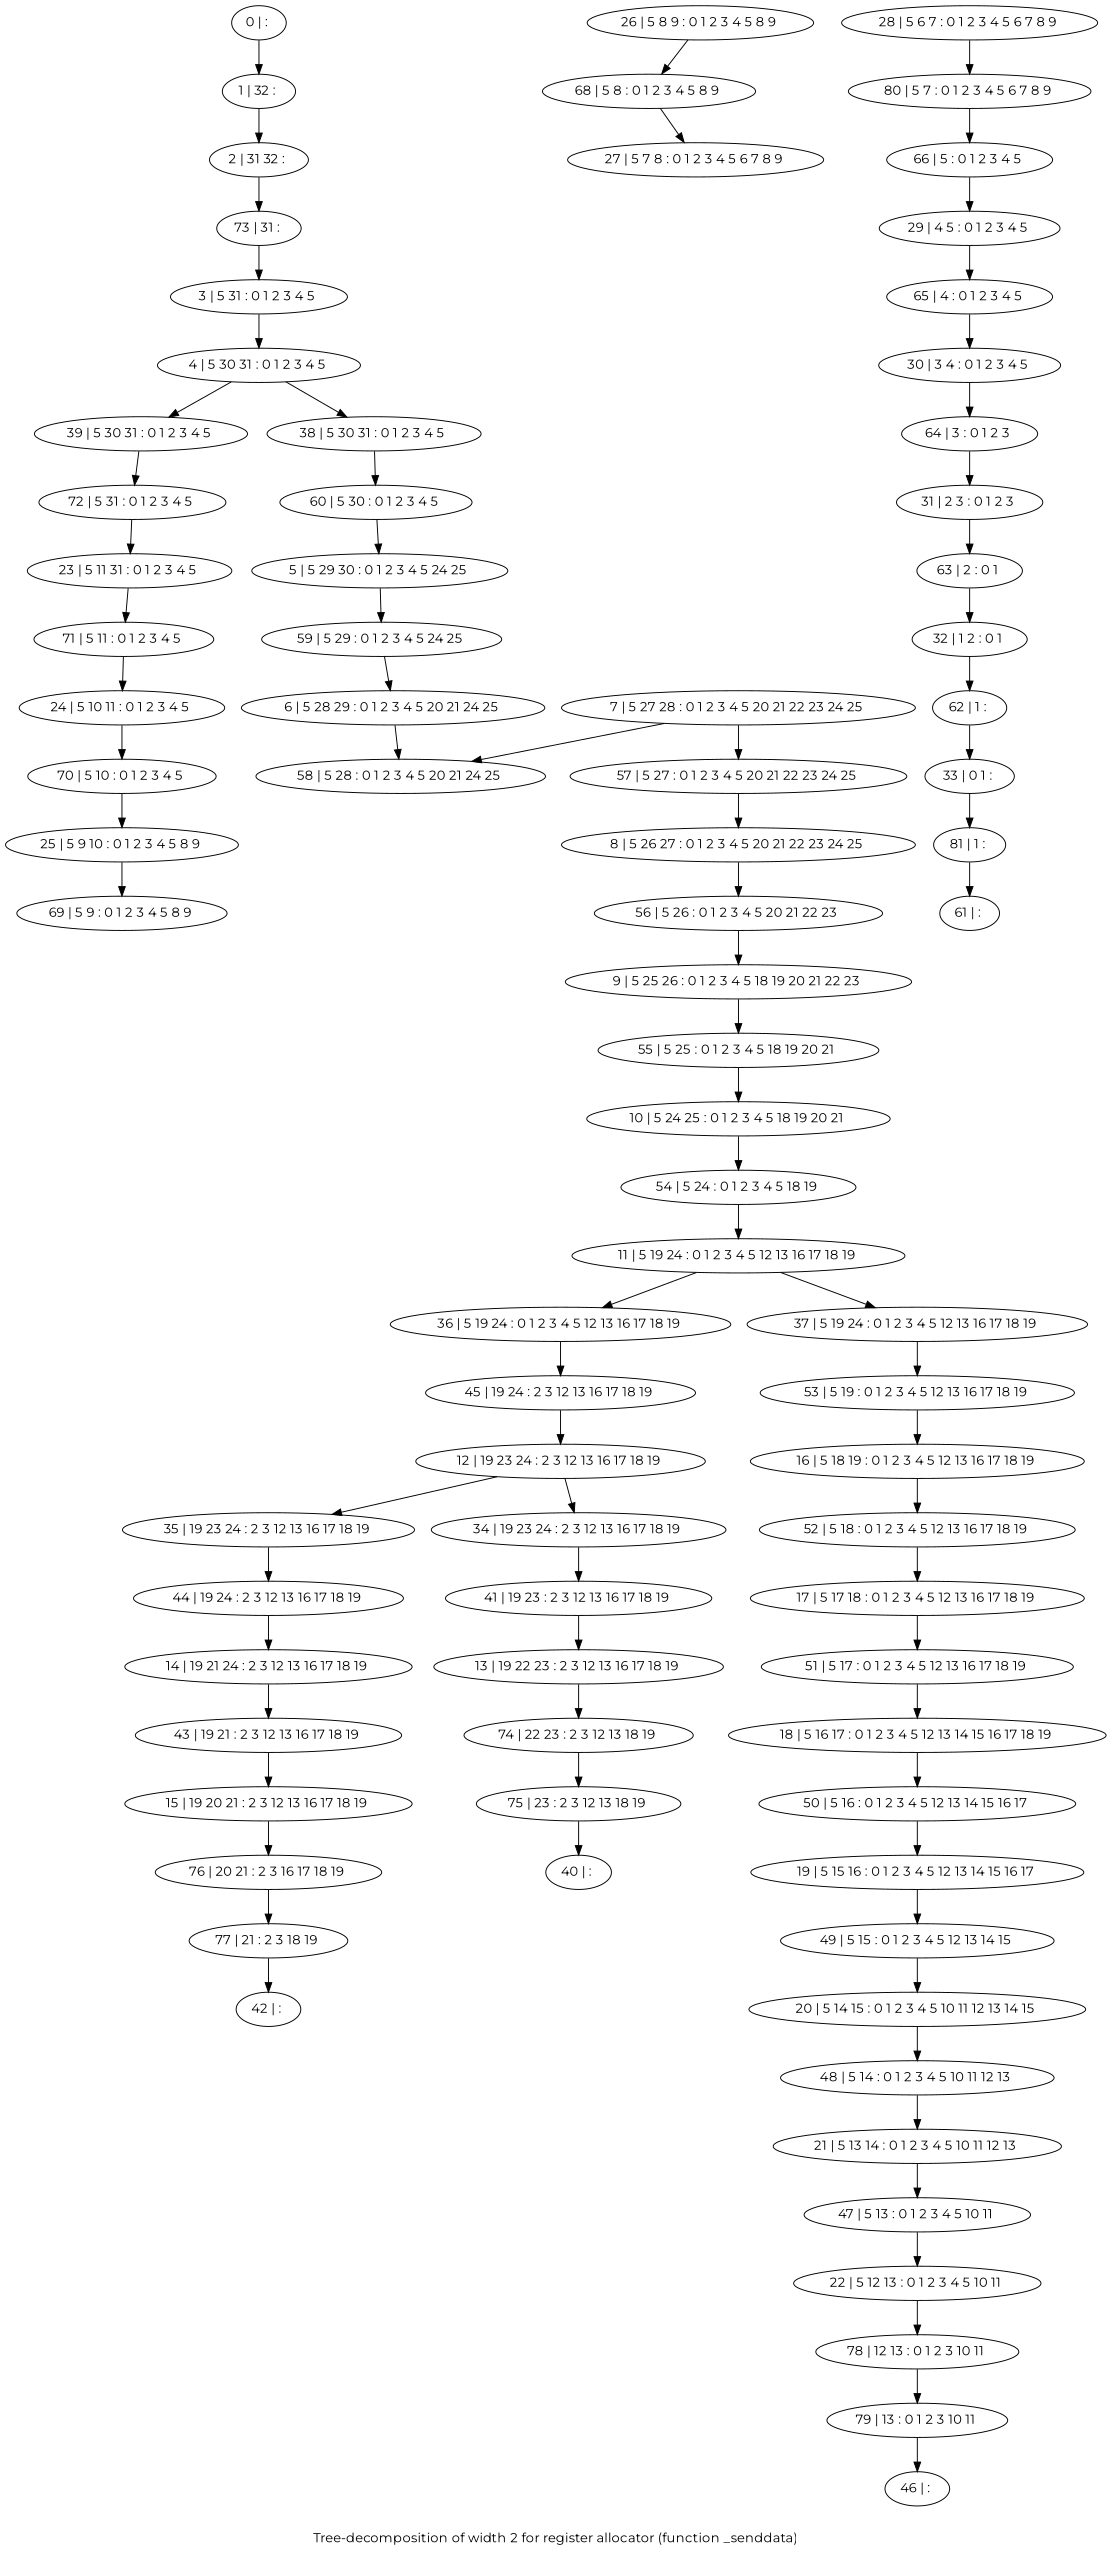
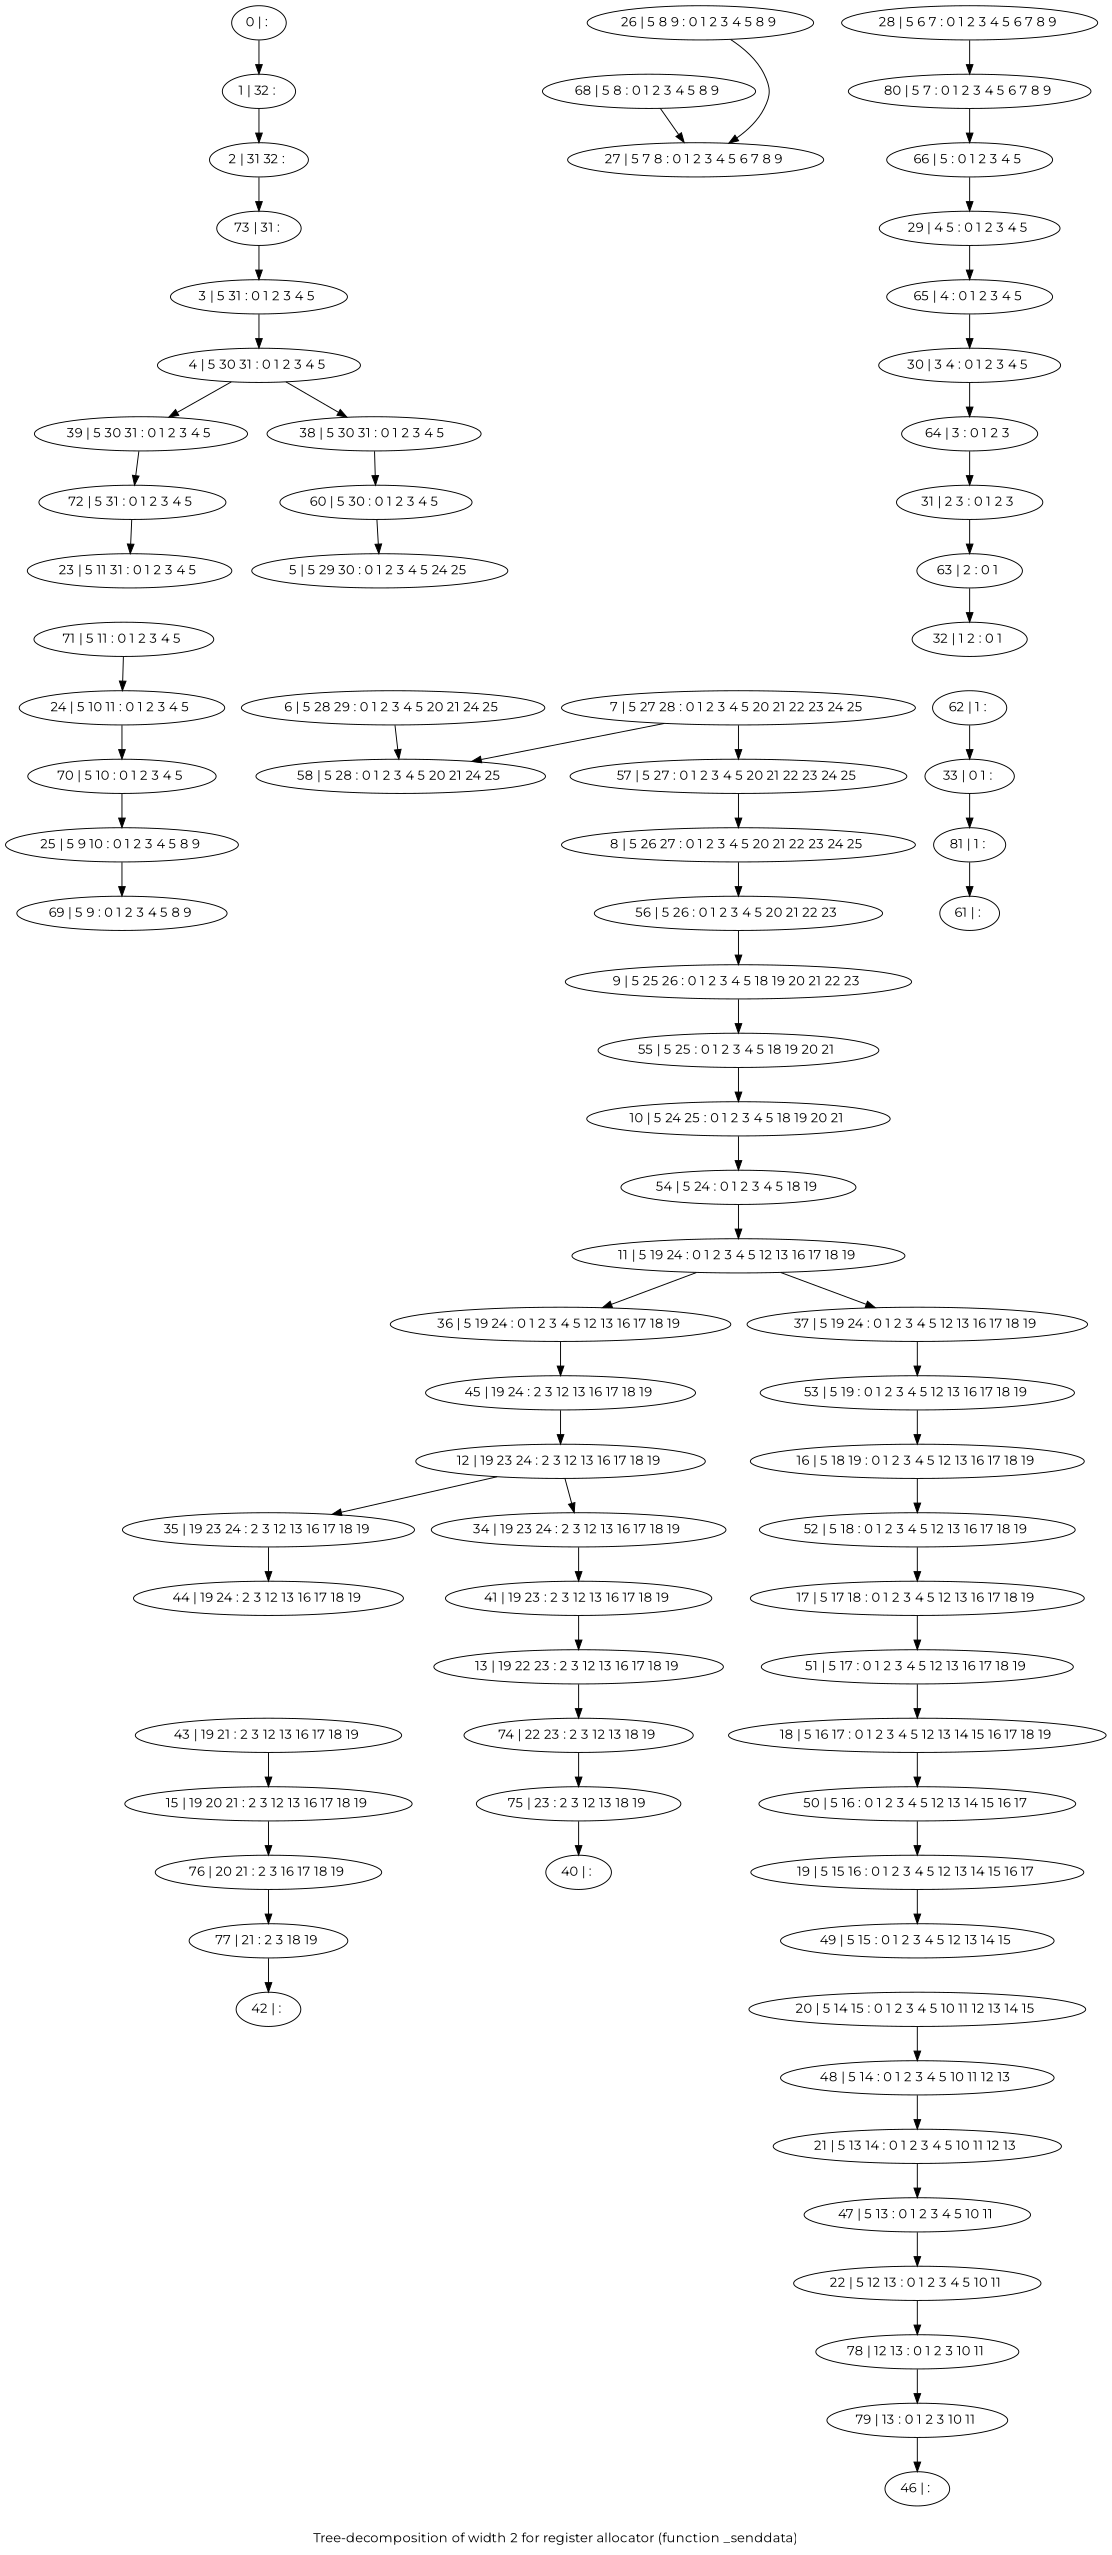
edge "26 | 5 8 9 : 0 1 2 3 4 5 8 9" -> "68 | 5 8 : 0 1 2 3 4 5 8 9": now "26 | 5 8 9 : 0 1 2 3 4 5 8 9" -> "27 | 5 7 8 : 0 1 2 3 4 5 6 7 8 9"
edge "23 | 5 11 31 : 0 1 2 3 4 5" -> "71 | 5 11 : 0 1 2 3 4 5": removed
node "59 | 5 29 : 0 1 2 3 4 5 24 25": removed
edge "32 | 1 2 : 0 1" -> "62 | 1 :": removed
node "14 | 19 21 24 : 2 3 12 13 16 17 18 19": removed
edge "49 | 5 15 : 0 1 2 3 4 5 12 13 14 15" -> "20 | 5 14 15 : 0 1 2 3 4 5 10 11 12 13 14 15": removed
